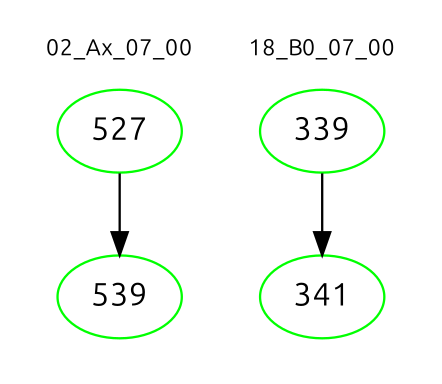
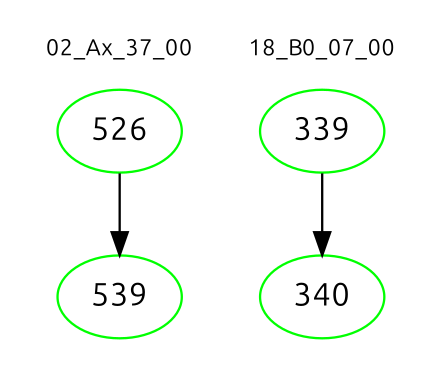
cluster "02_Ax_07_00": label "02_Ax_07_00" -> "02_Ax_37_00"
node "527": label "527" -> "526"
node "341": label "341" -> "340"
